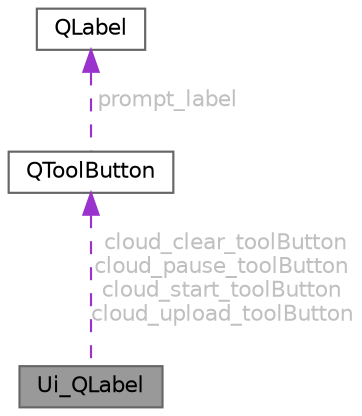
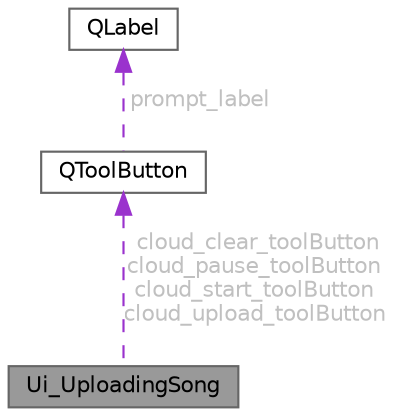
node "Ui_QLabel": label "Ui_QLabel" -> "Ui_UploadingSong"
